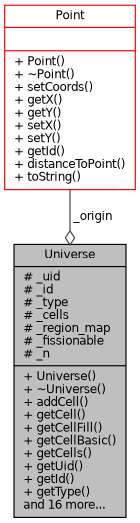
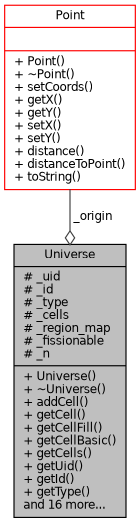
node "Point": text "+ getId()" -> "+ distance()"
